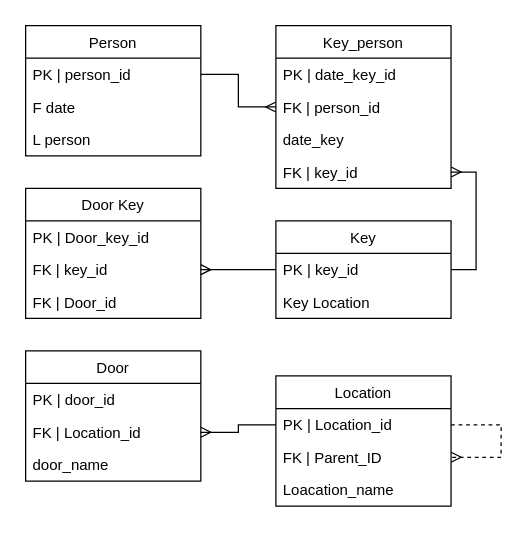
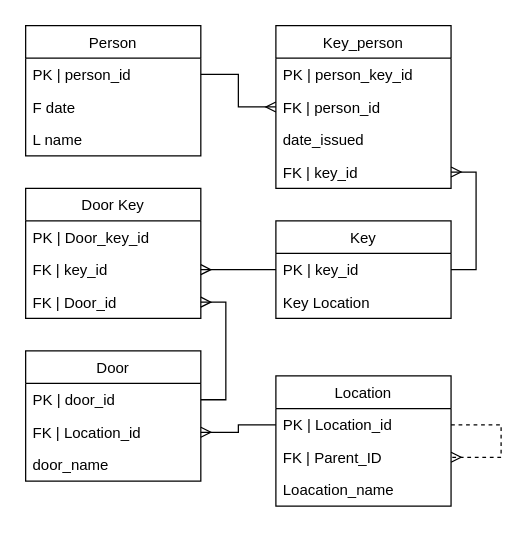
node "PK | date_key_id": label "PK | date_key_id" -> "PK | person_key_id"
node "L person": label "L person" -> "L name"
node "date_key": label "date_key" -> "date_issued"
edge "PK | door_id" -> "FK | Door_id": added
